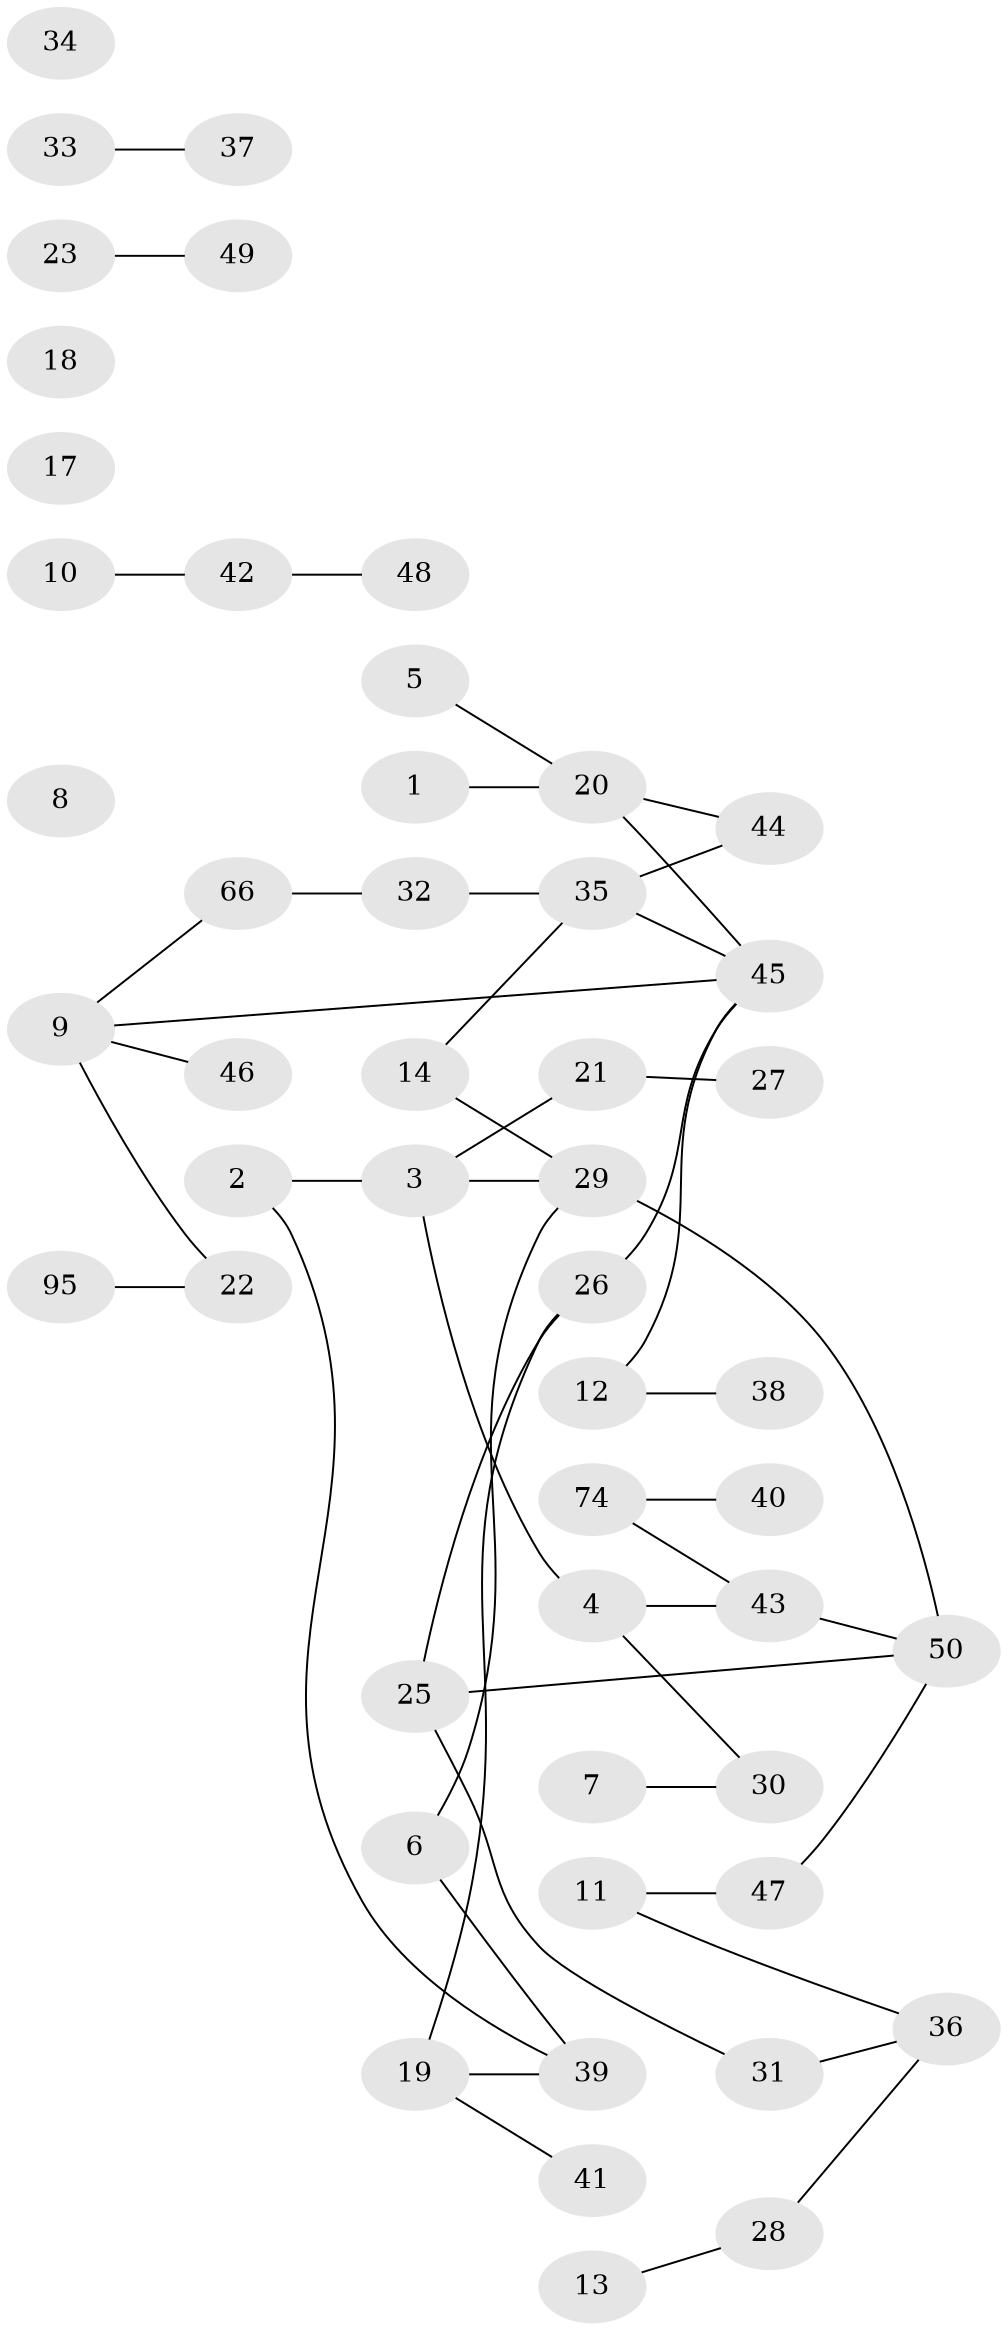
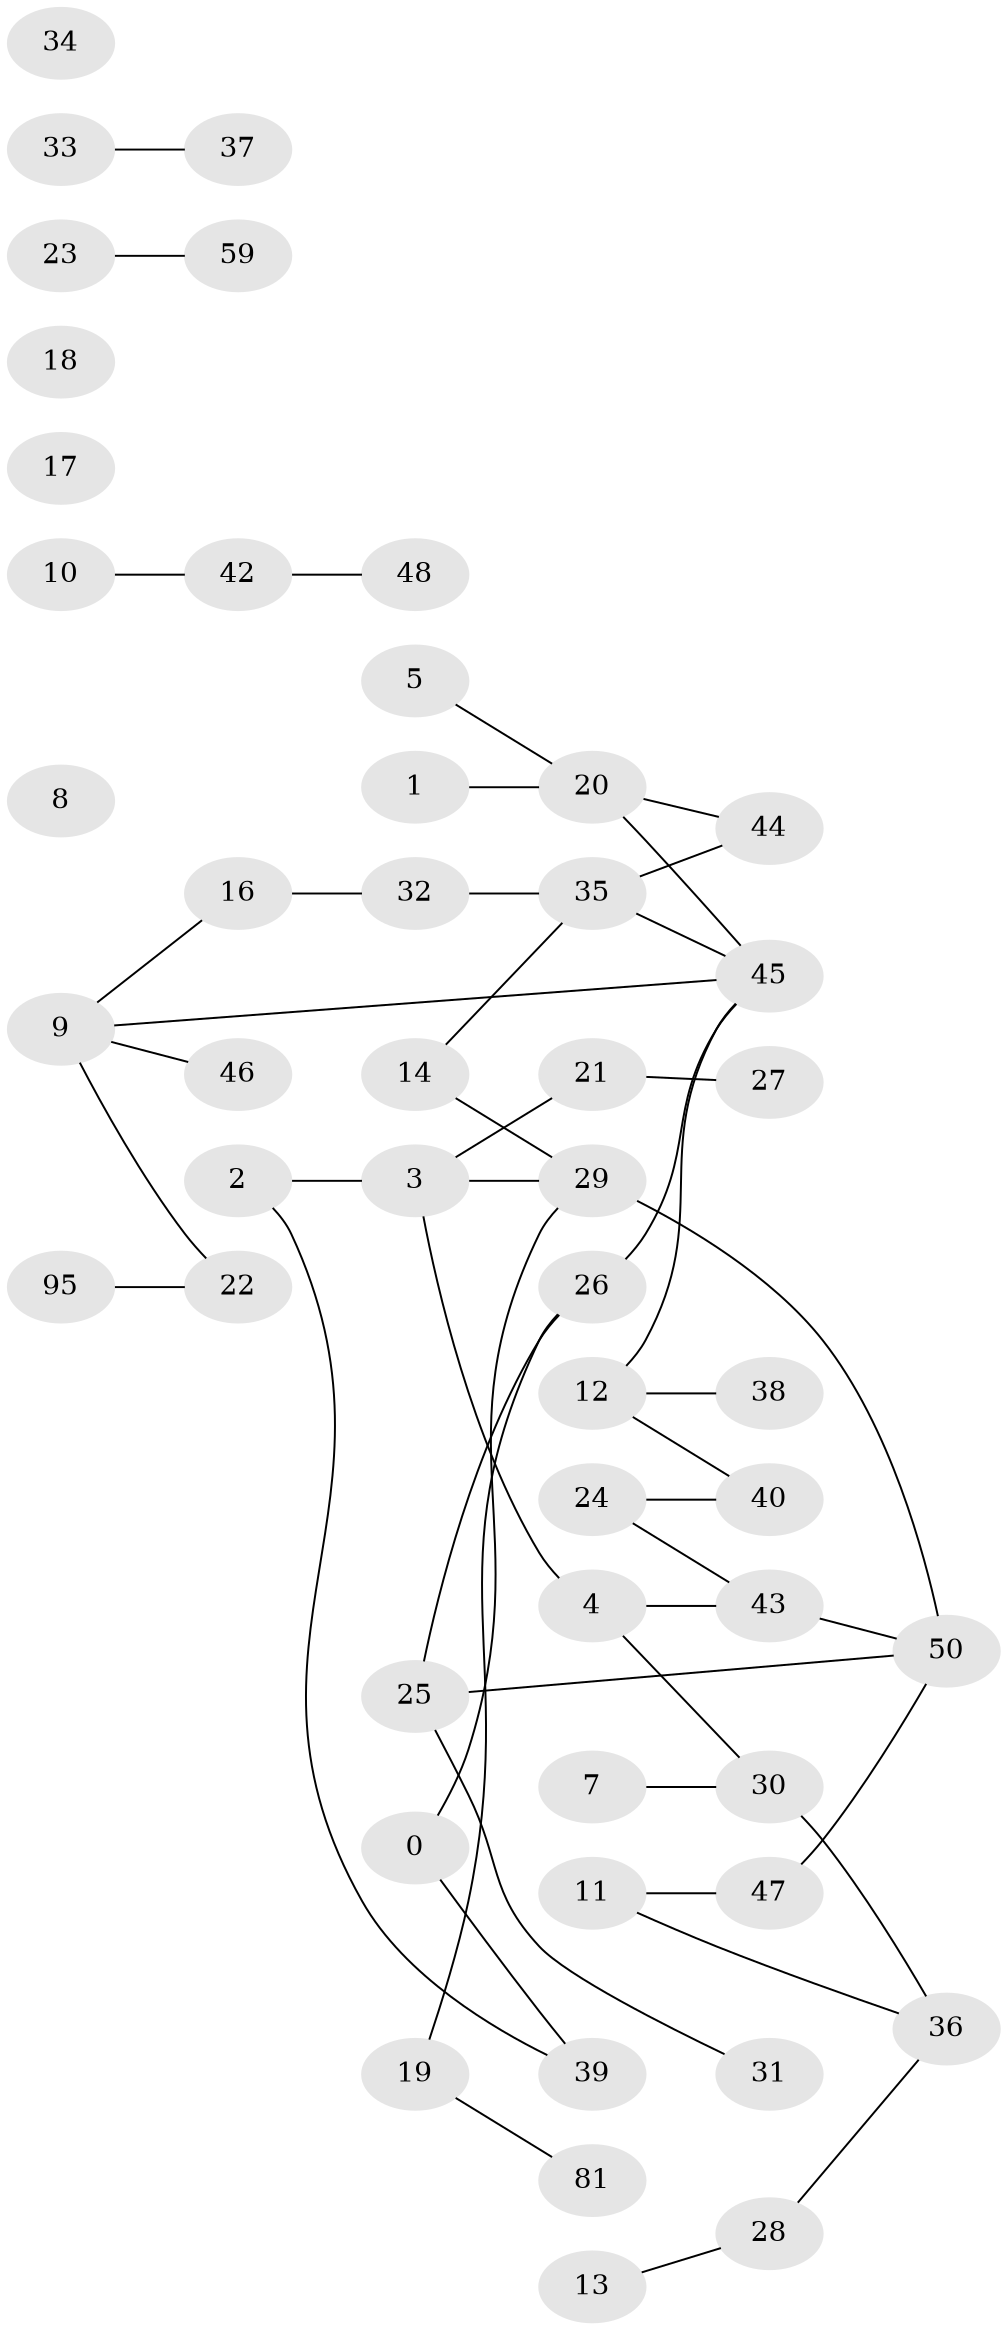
node "49": label "49" -> "59"
node "66": label "66" -> "16"
edge "12" -- "40": added
node "74": label "74" -> "24"
node "6": label "6" -> "0"
edge "36" -- "31": now "36" -- "30"
edge "19" -- "39": removed
node "41": label "41" -> "81"
